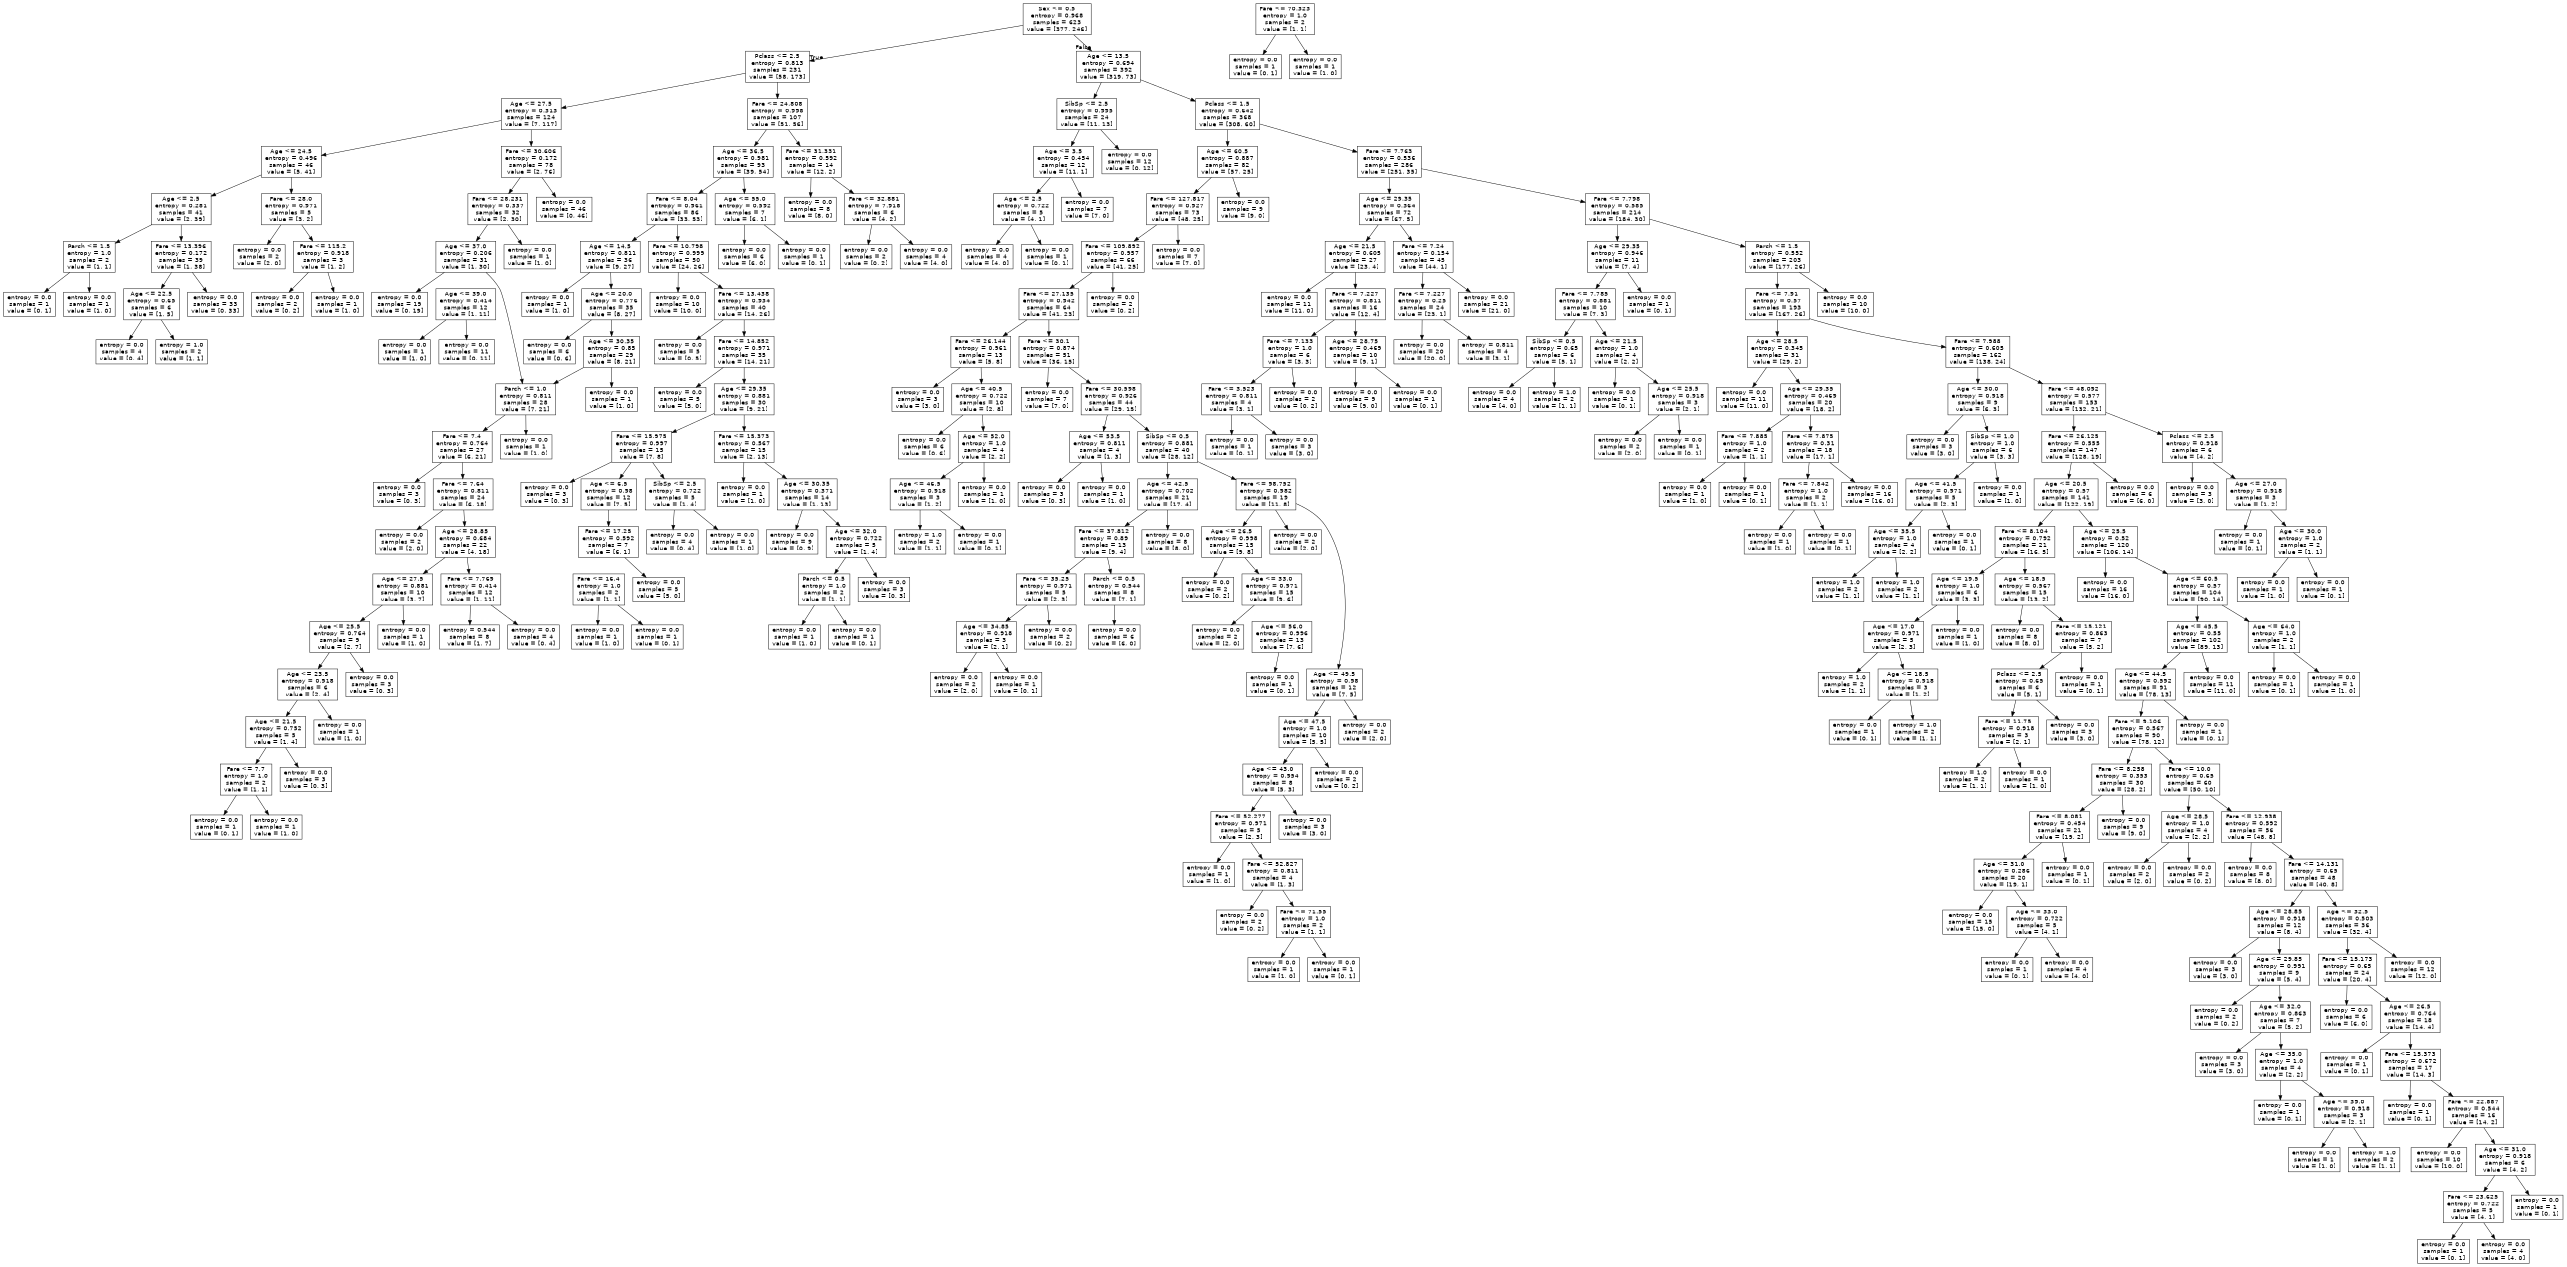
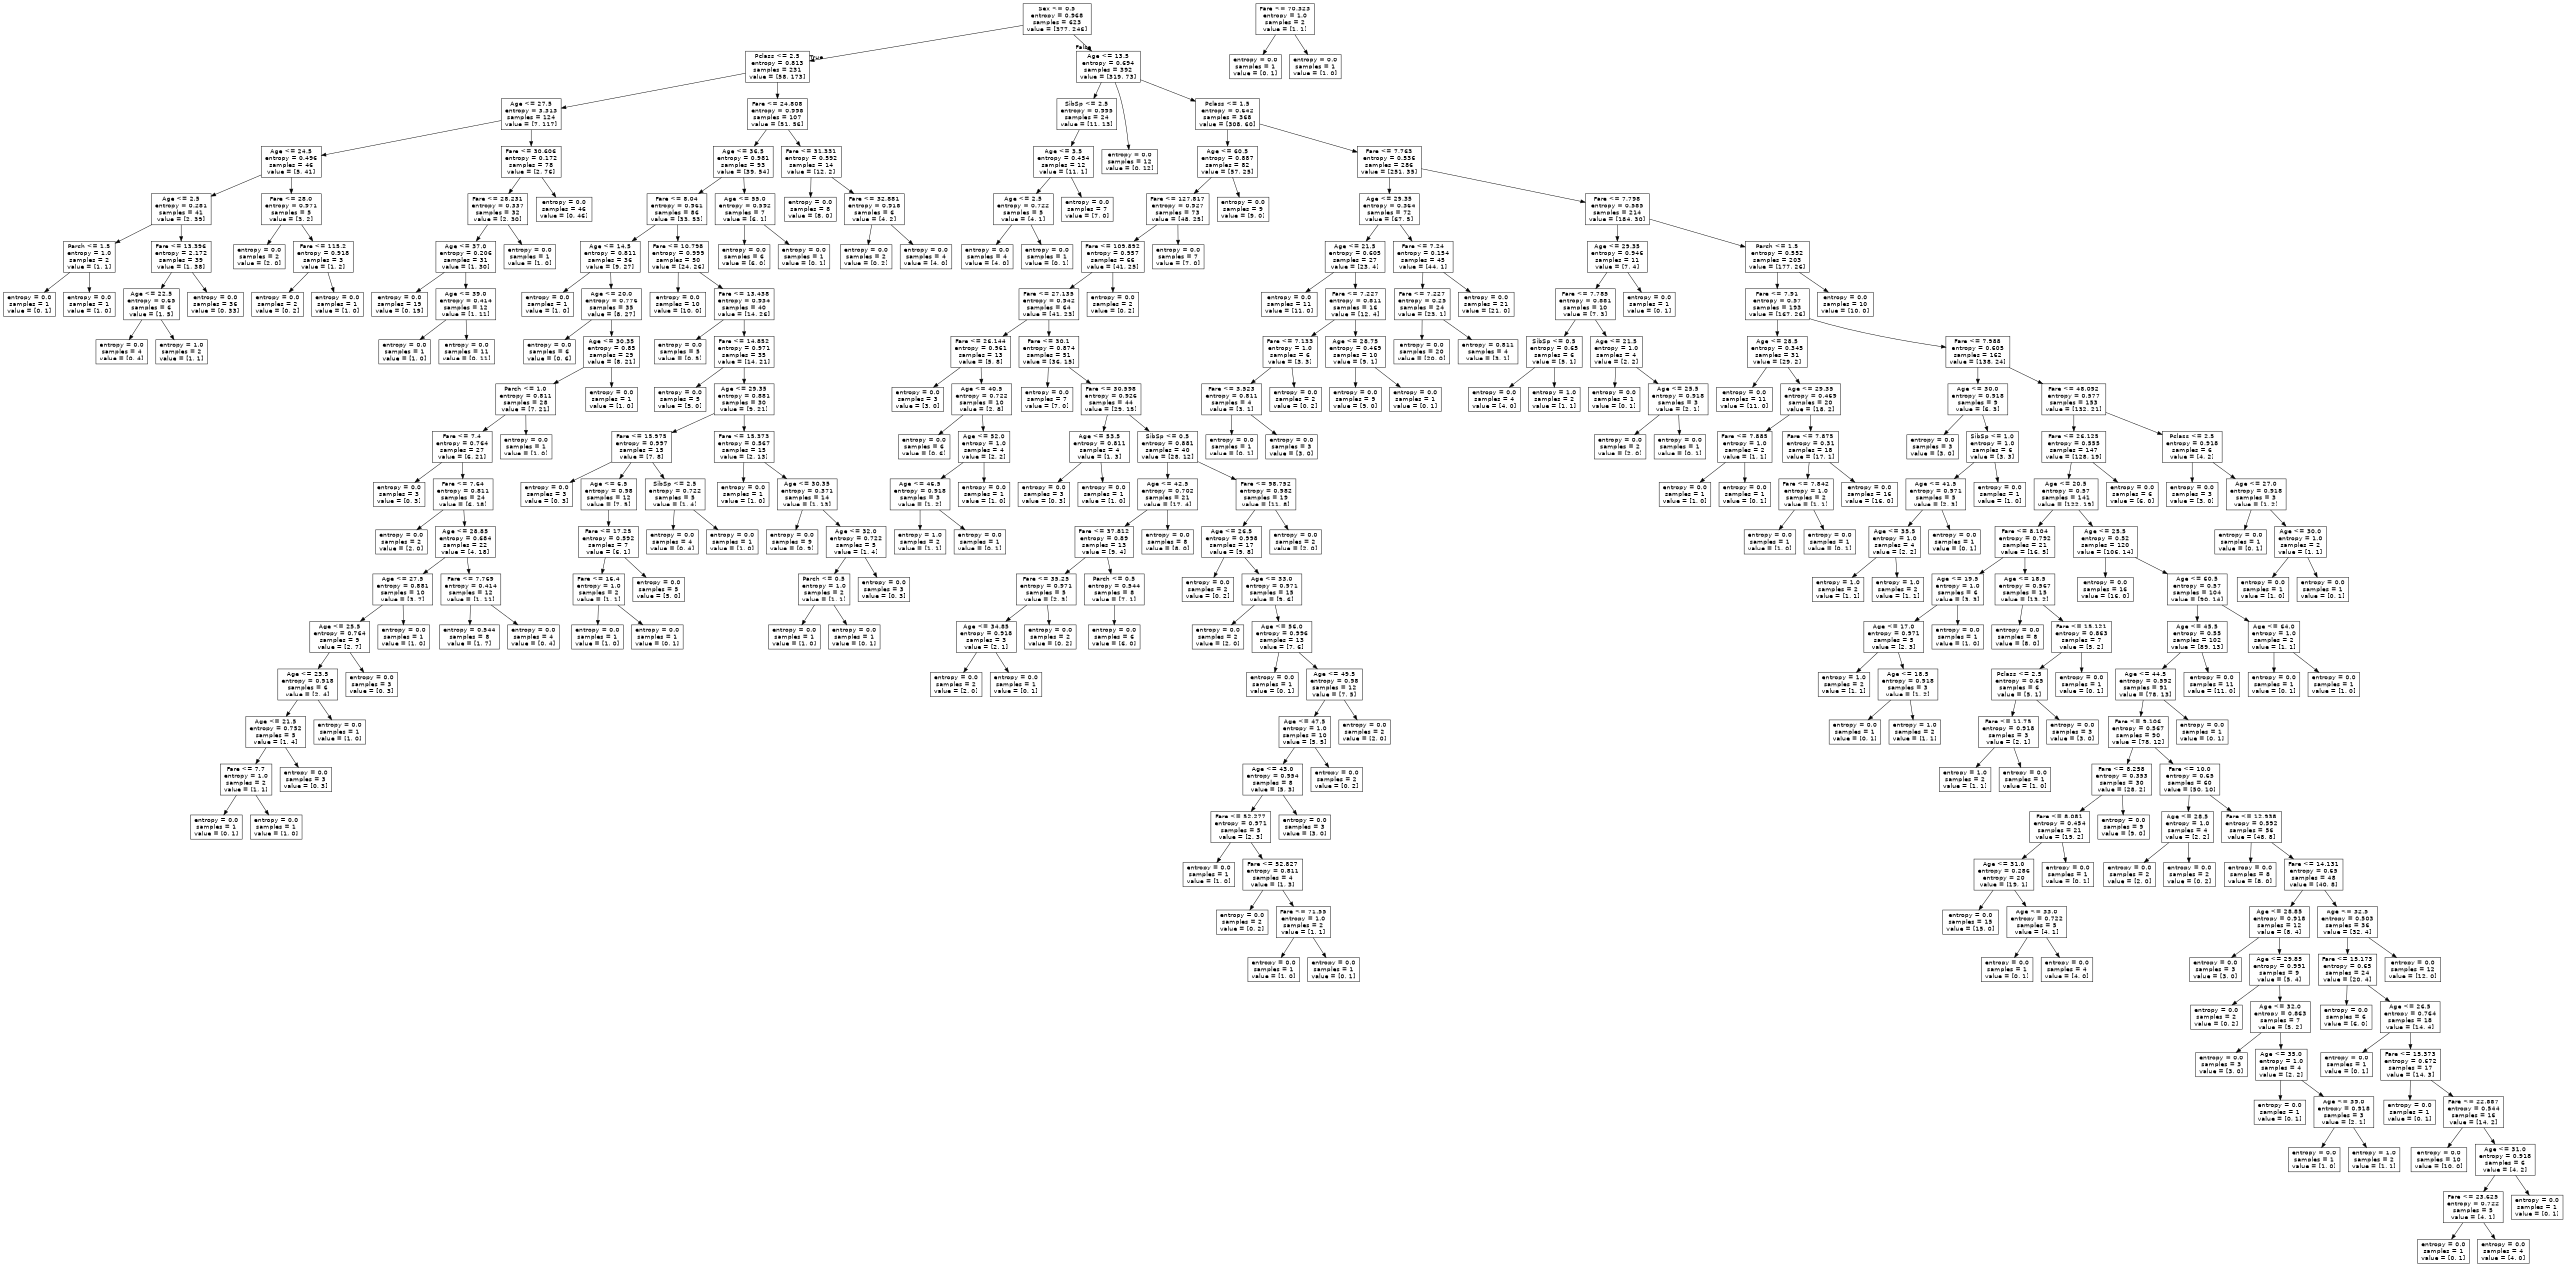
node "Age <= 27.5 entropy = 0.313 samples = 124 value = [7, 117]": label "Age <= 27.5 entropy = 0.313 samples = 124 value = [7, 117]" -> "Age <= 27.5 entropy = 3.313 samples = 124 value = [7, 117]"
edge "SibSp <= 2.5 entropy = 0.995 samples = 24 value = [11, 13]" -> "entropy = 0.0 samples = 12 value = [0, 12]": now "Age <= 13.5 entropy = 0.694 samples = 392 value = [319, 73]" -> "entropy = 0.0 samples = 12 value = [0, 12]"
node "Fare <= 32.881 entropy = 7.918 samples = 6 value = [4, 2]": label "Fare <= 32.881 entropy = 7.918 samples = 6 value = [4, 2]" -> "Fare <= 32.881 entropy = 0.918 samples = 6 value = [4, 2]"
node "Fare <= 13.396 entropy = 0.172 samples = 39 value = [1, 38]": label "Fare <= 13.396 entropy = 0.172 samples = 39 value = [1, 38]" -> "Fare <= 13.396 entropy = 2.172 samples = 39 value = [1, 38]"
node "entropy = 0.0 samples = 33 value = [0, 33]": label "entropy = 0.0 samples = 33 value = [0, 33]" -> "entropy = 0.0 samples = 36 value = [0, 33]"
edge "Age <= 37.0 entropy = 0.206 samples = 31 value = [1, 30]" -> "Parch <= 1.0 entropy = 0.811 samples = 28 value = [7, 21]": now "Age <= 37.0 entropy = 0.206 samples = 31 value = [1, 30]" -> "Age <= 39.0 entropy = 0.414 samples = 12 value = [1, 11]"
node "Age <= 26.5 entropy = 0.998 samples = 15 value = [9, 8]": label "Age <= 26.5 entropy = 0.998 samples = 15 value = [9, 8]" -> "Age <= 26.5 entropy = 0.998 samples = 17 value = [9, 8]"
edge "Fare <= 17.25 entropy = 0.592 samples = 7 value = [6, 1]" -> "Fare <= 16.4 entropy = 1.0 samples = 2 value = [1, 1]": added
edge "Fare <= 98.752 entropy = 0.982 samples = 19 value = [11, 8]" -> "Age <= 49.5 entropy = 0.98 samples = 12 value = [7, 5]": now "Age <= 56.0 entropy = 0.996 samples = 13 value = [7, 6]" -> "Age <= 49.5 entropy = 0.98 samples = 12 value = [7, 5]"
edge "Age <= 33.0 entropy = 0.971 samples = 15 value = [9, 6]" -> "Age <= 56.0 entropy = 0.996 samples = 13 value = [7, 6]": added
node "Age <= 31.0 entropy = 0.286 samples = 20 value = [19, 1]": label "Age <= 31.0 entropy = 0.286 samples = 20 value = [19, 1]" -> "Age <= 31.0 entropy = 0.286 entropy = 20 value = [19, 1]"
